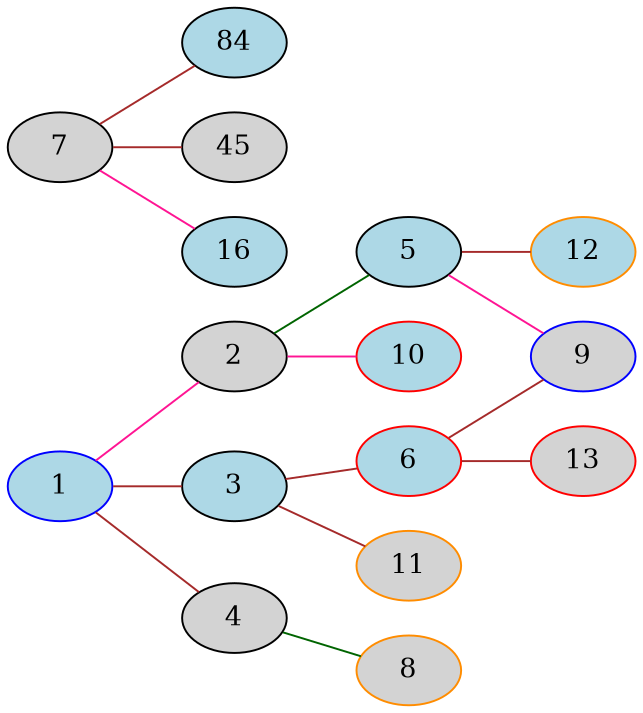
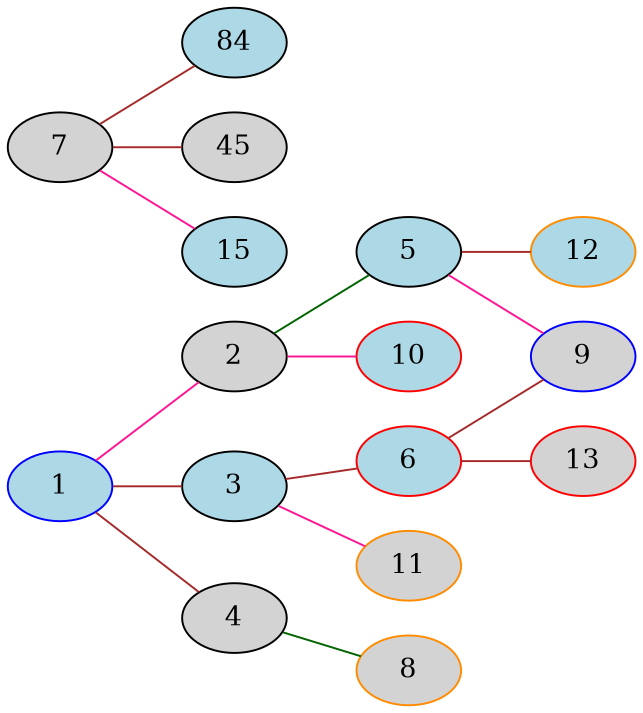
node "16": label "16" -> "15"
edge "3" -- "11": color brown -> deeppink
